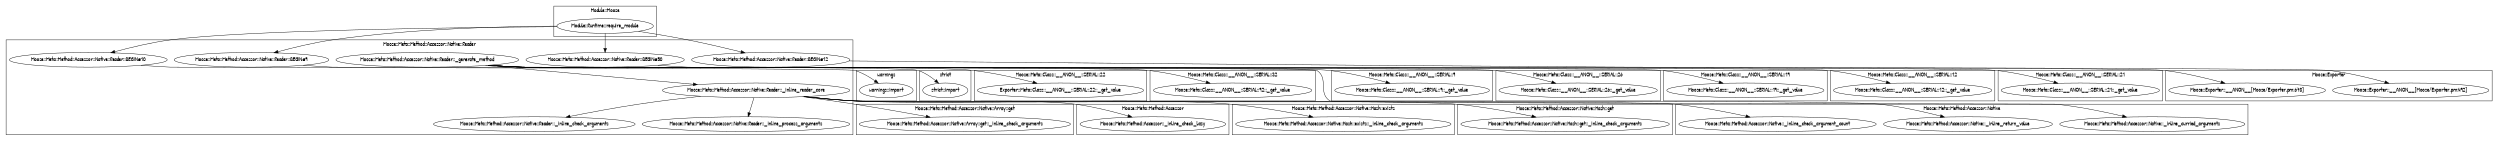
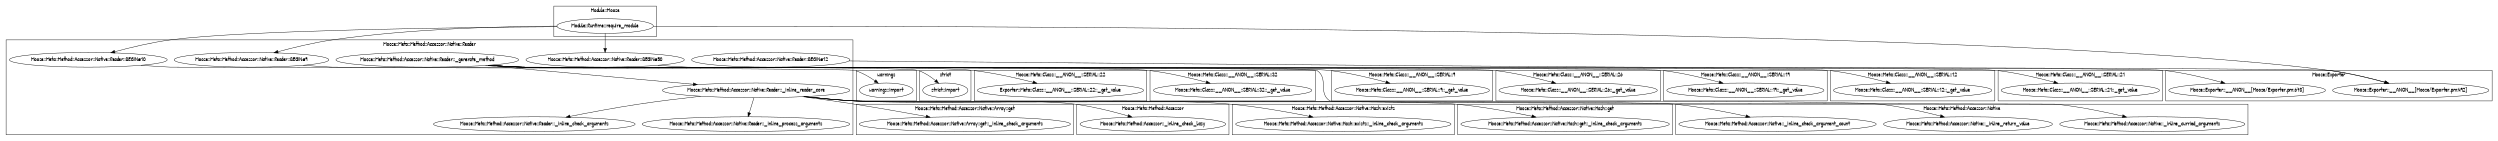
edge "Module::Runtime::require_module" -> "Moose::Meta::Method::Accessor::Native::Reader::BEGIN@12": now "Module::Runtime::require_module" -> "Moose::Exporter::__ANON__[Moose/Exporter.pm:492]"
node "Moose::Meta::Class::__ANON__::SERIAL::92::_get_value": label "Moose::Meta::Class::__ANON__::SERIAL::92::_get_value" -> "Moose::Meta::Class::__ANON__::SERIAL::32::_get_value"
